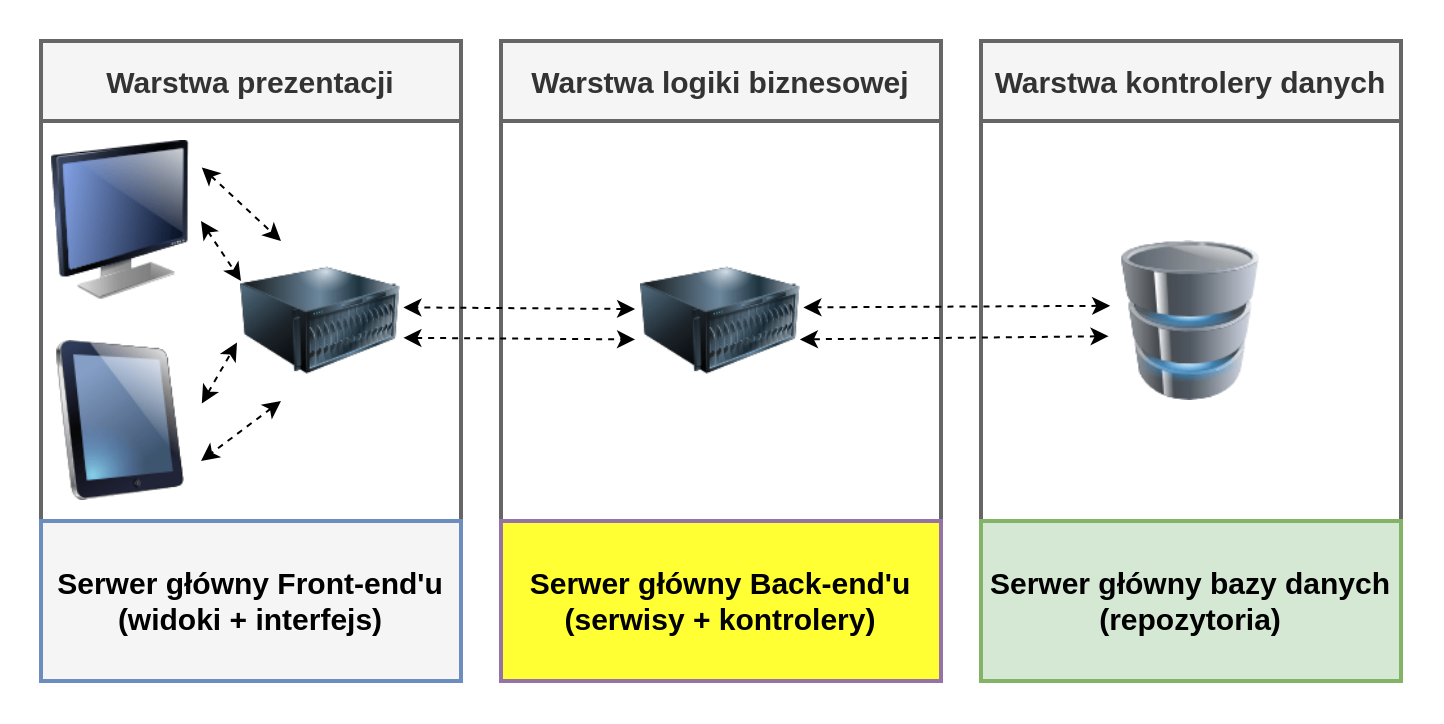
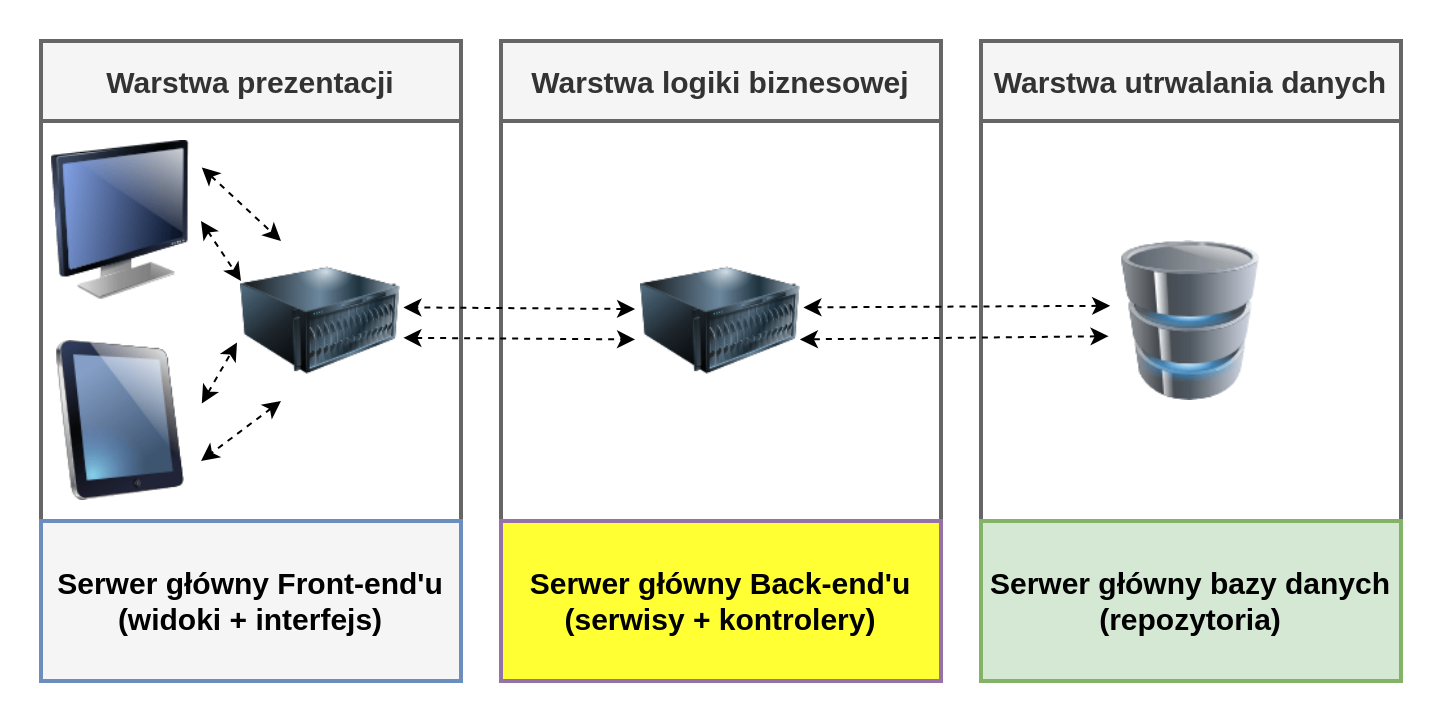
node "Warstwa kontrolery danych": label "Warstwa kontrolery danych" -> "Warstwa utrwalania danych"
